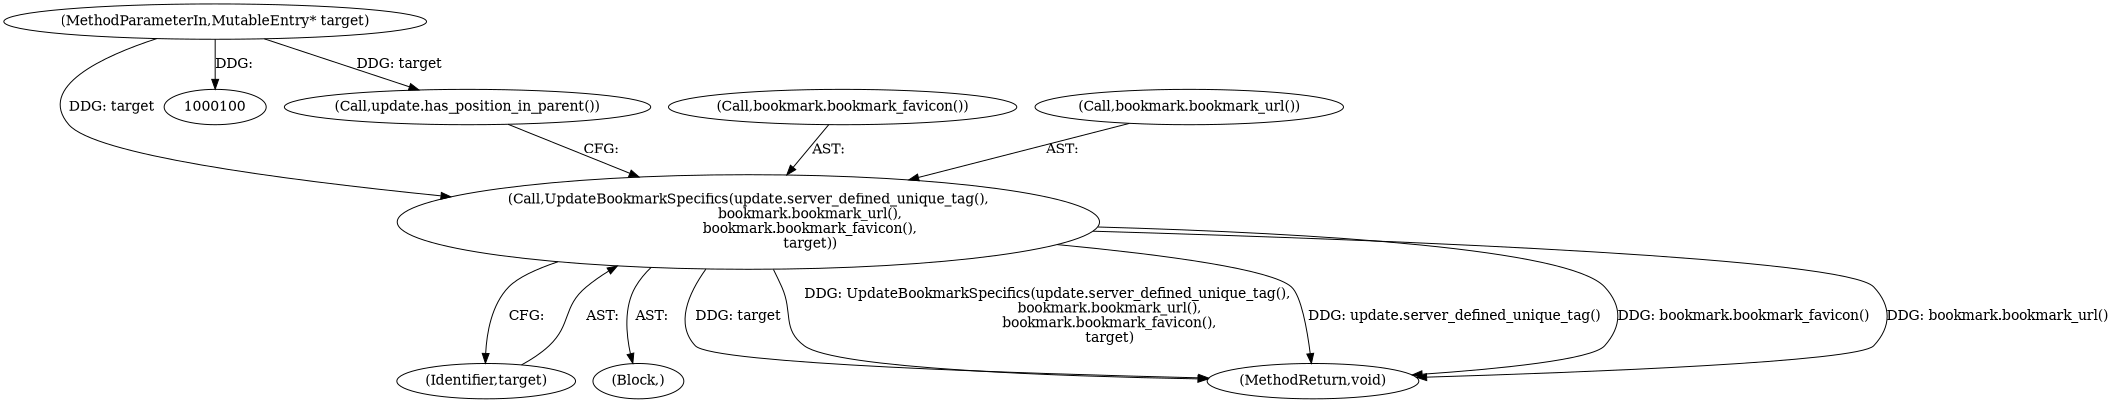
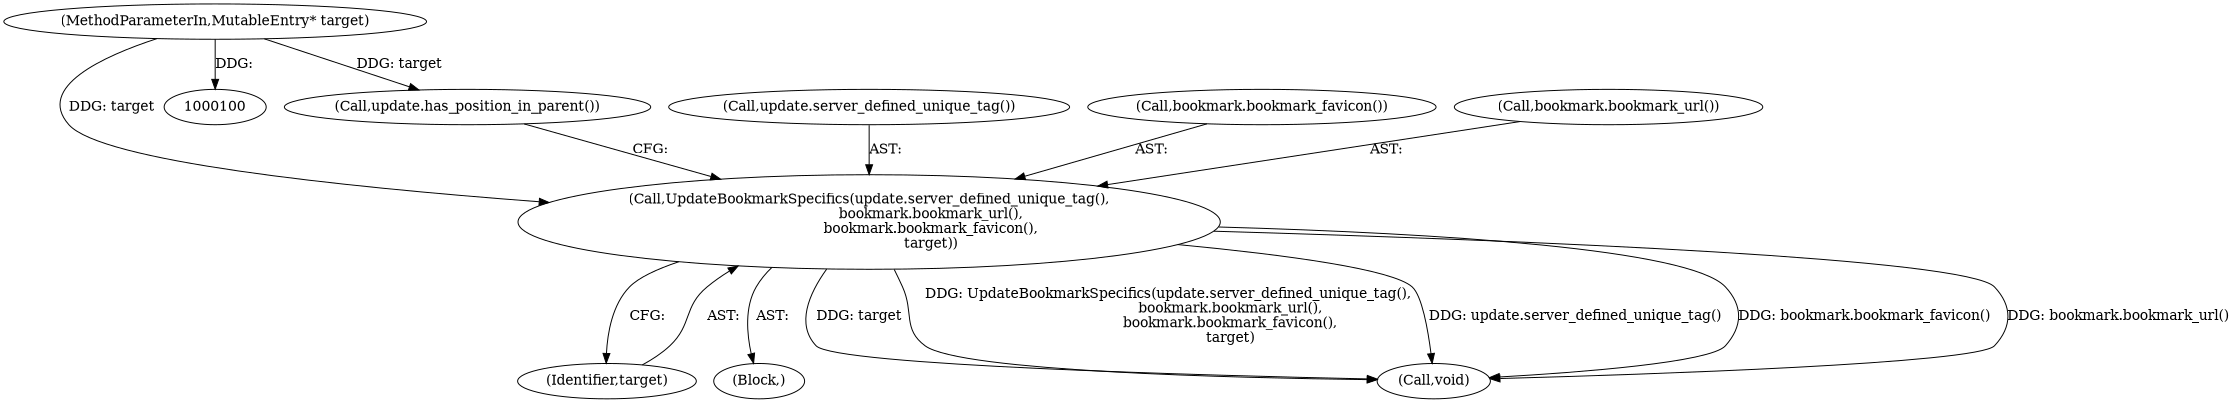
node "(Call,update.server_defined_unique_tag())": added
node "(MethodReturn,void)": label "(MethodReturn,void)" -> "(Call,void)"
